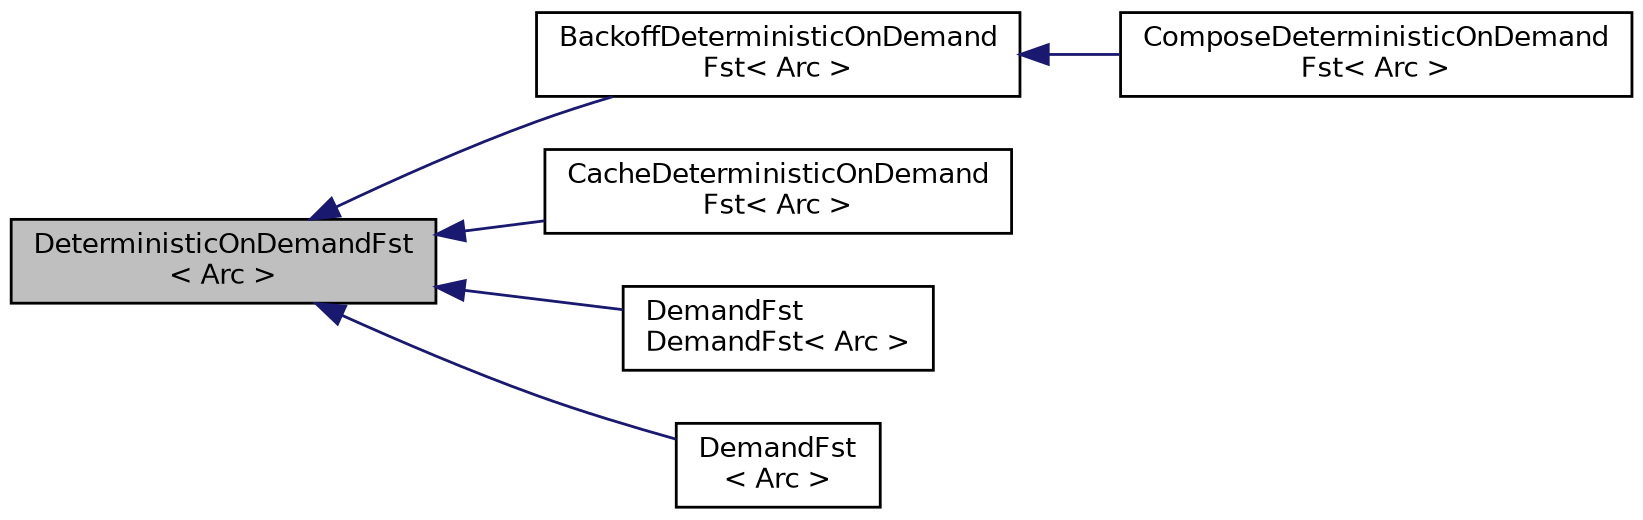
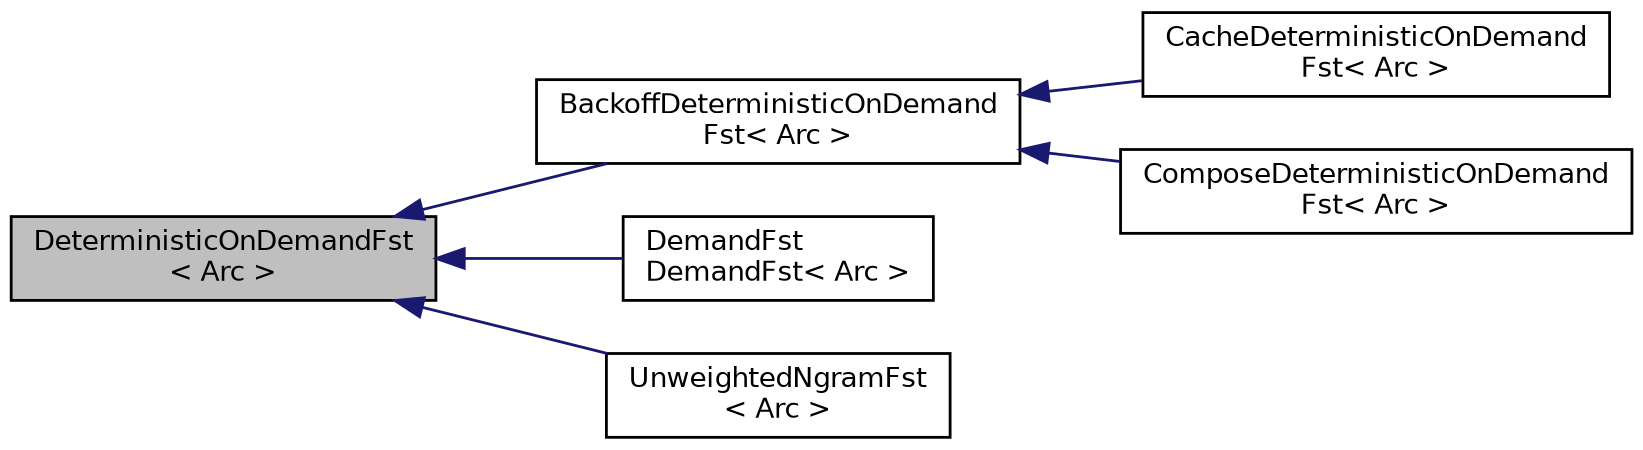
edge "CacheDeterministicOnDemand Fst< Arc >" -> "DeterministicOnDemandFst < Arc >": now "CacheDeterministicOnDemand Fst< Arc >" -> "BackoffDeterministicOnDemand Fst< Arc >"
node "DemandFst < Arc >": label "DemandFst < Arc >" -> "UnweightedNgramFst < Arc >"
